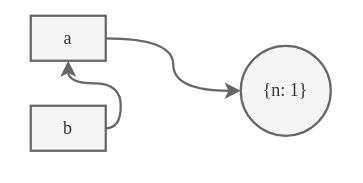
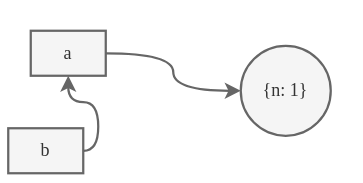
node "a": moved (68, 38) -> (68, 53)
node "b": moved (68, 128) -> (46, 151)
